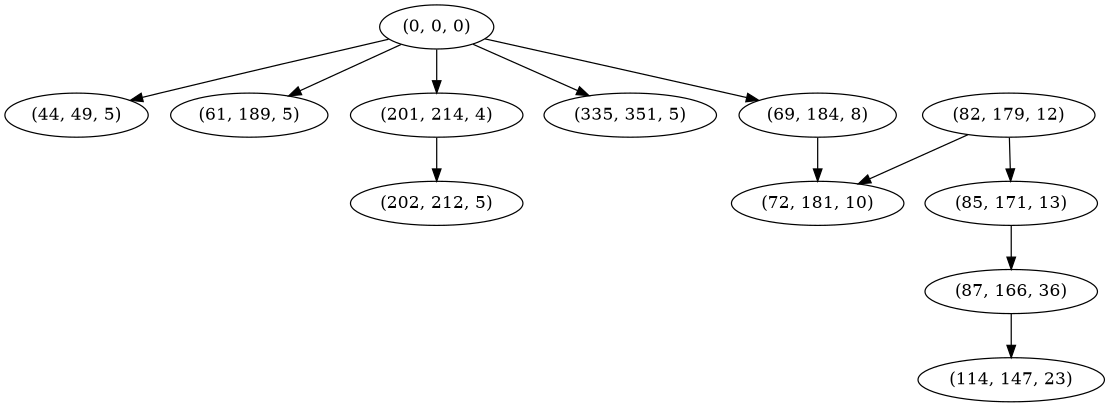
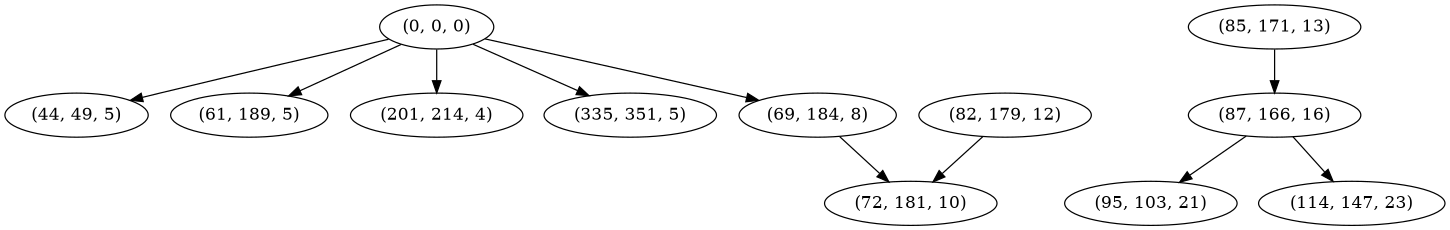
edge "(82, 179, 12)" -> "(85, 171, 13)": removed
node "(202, 212, 5)": removed
node "(95, 103, 21)": added
node "(87, 166, 36)": label "(87, 166, 36)" -> "(87, 166, 16)"
